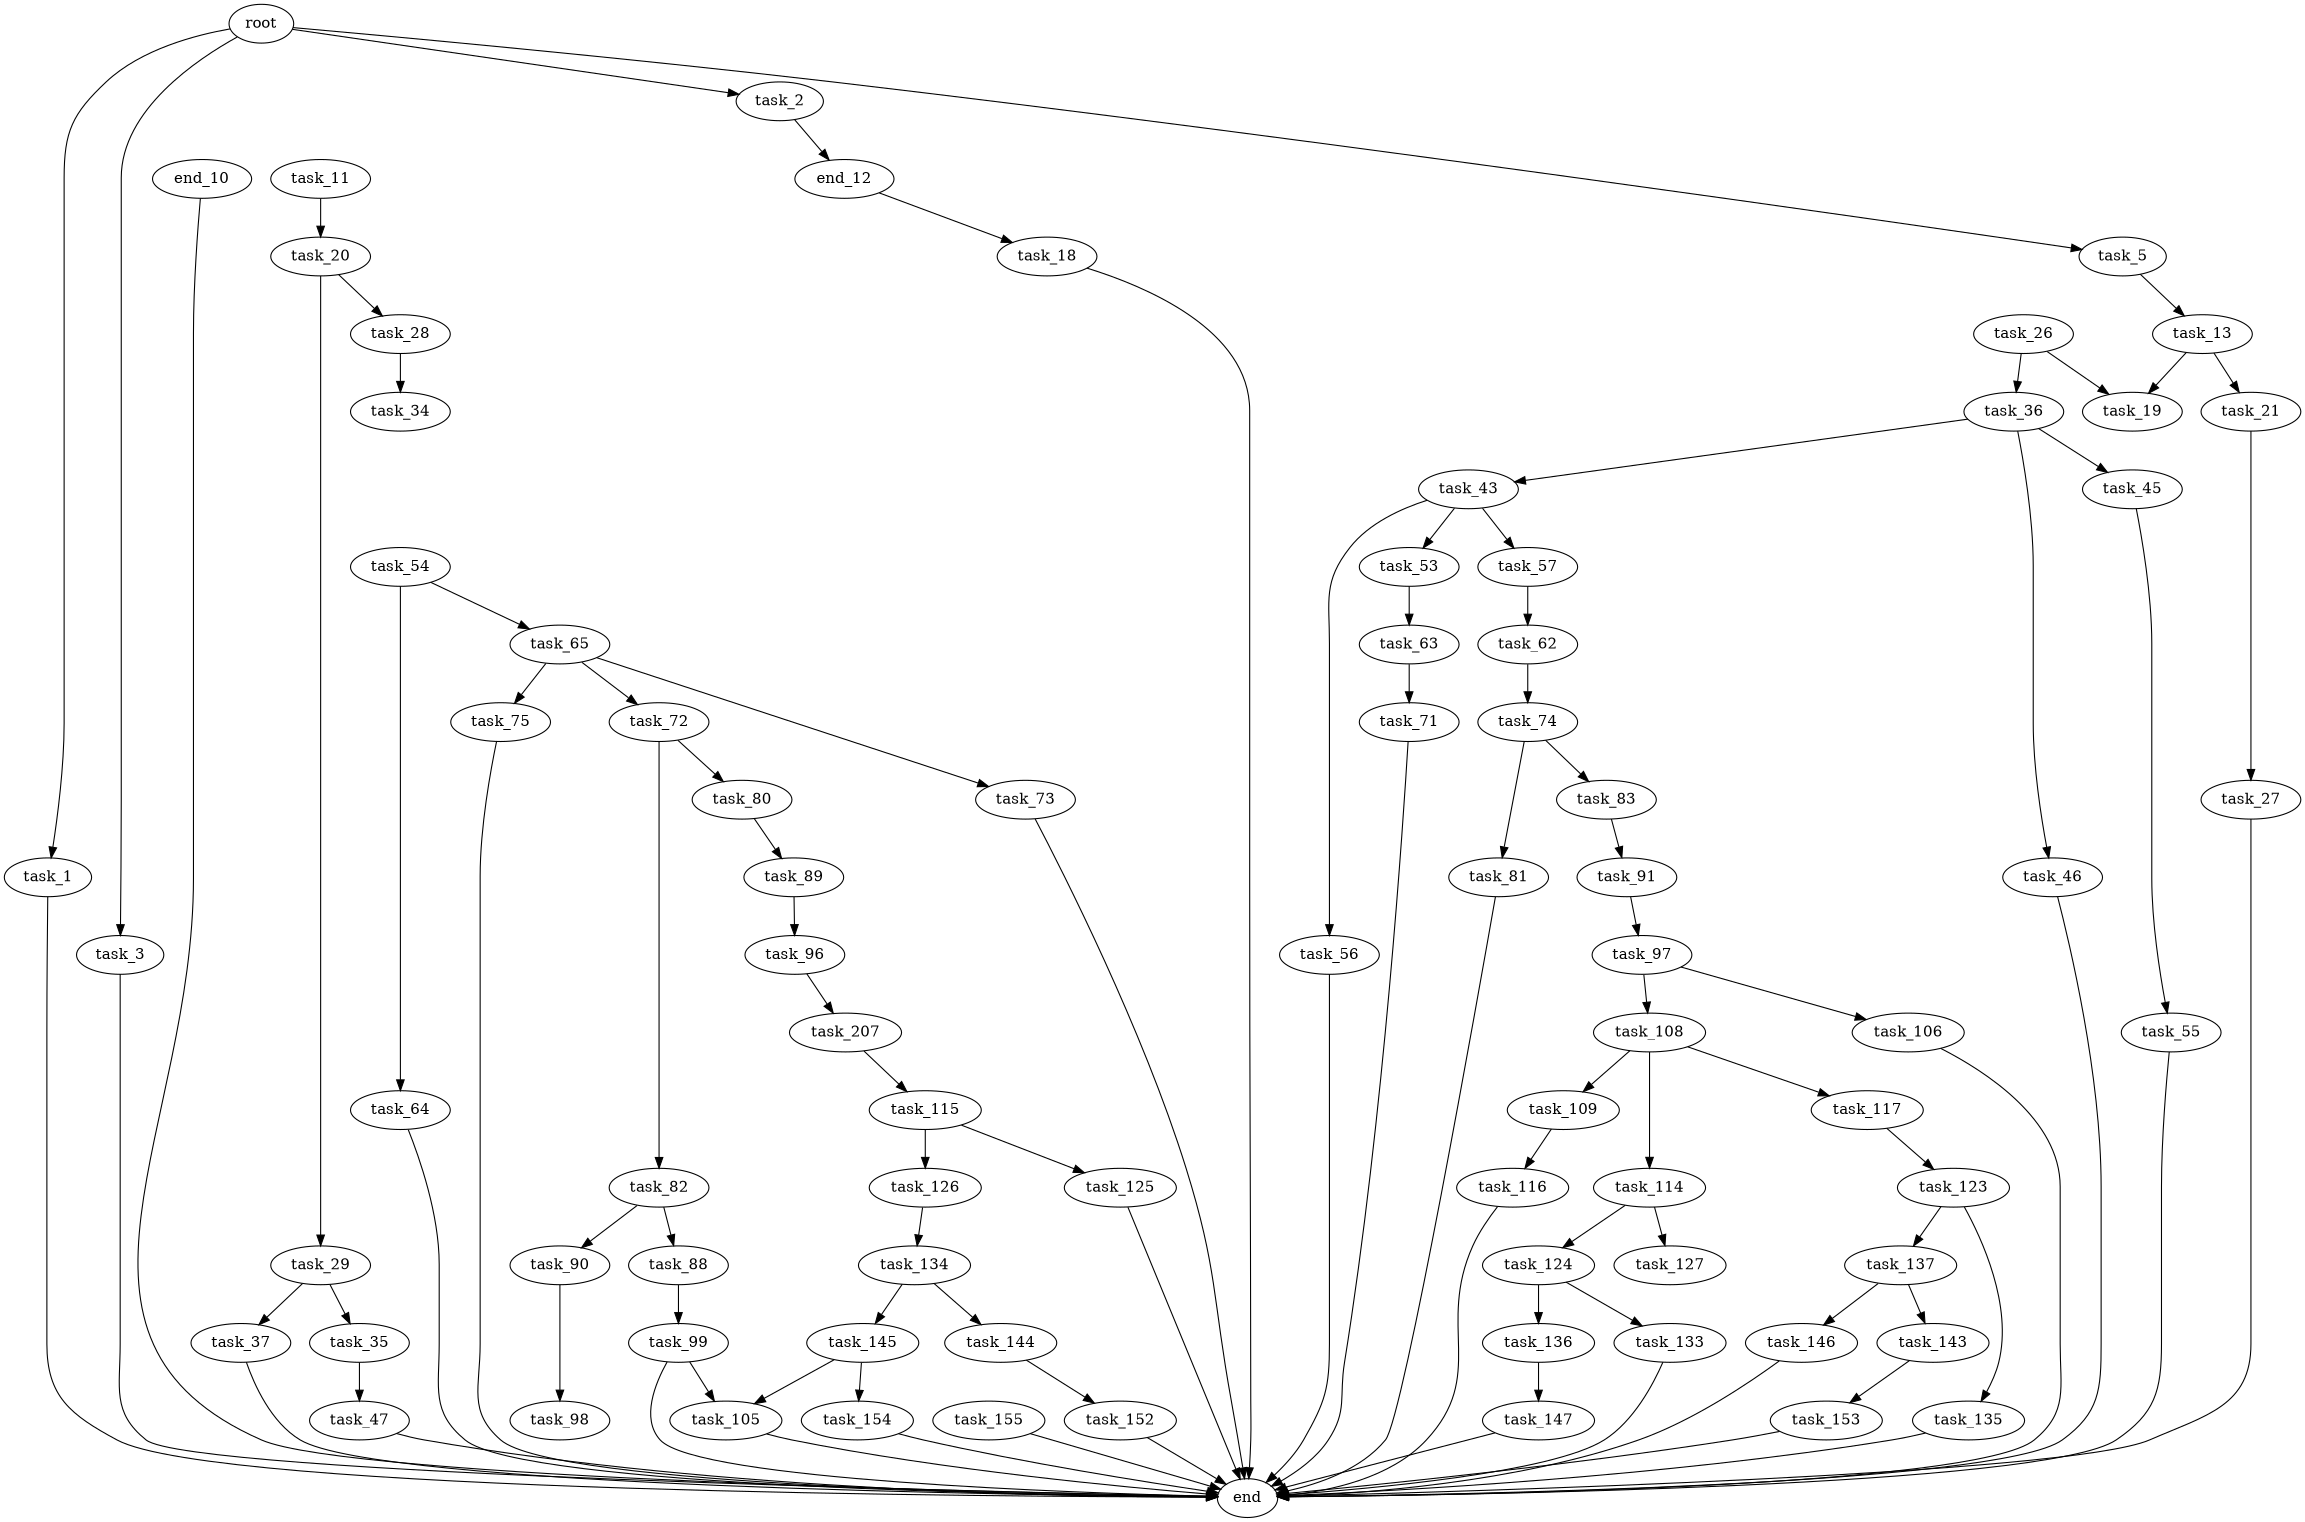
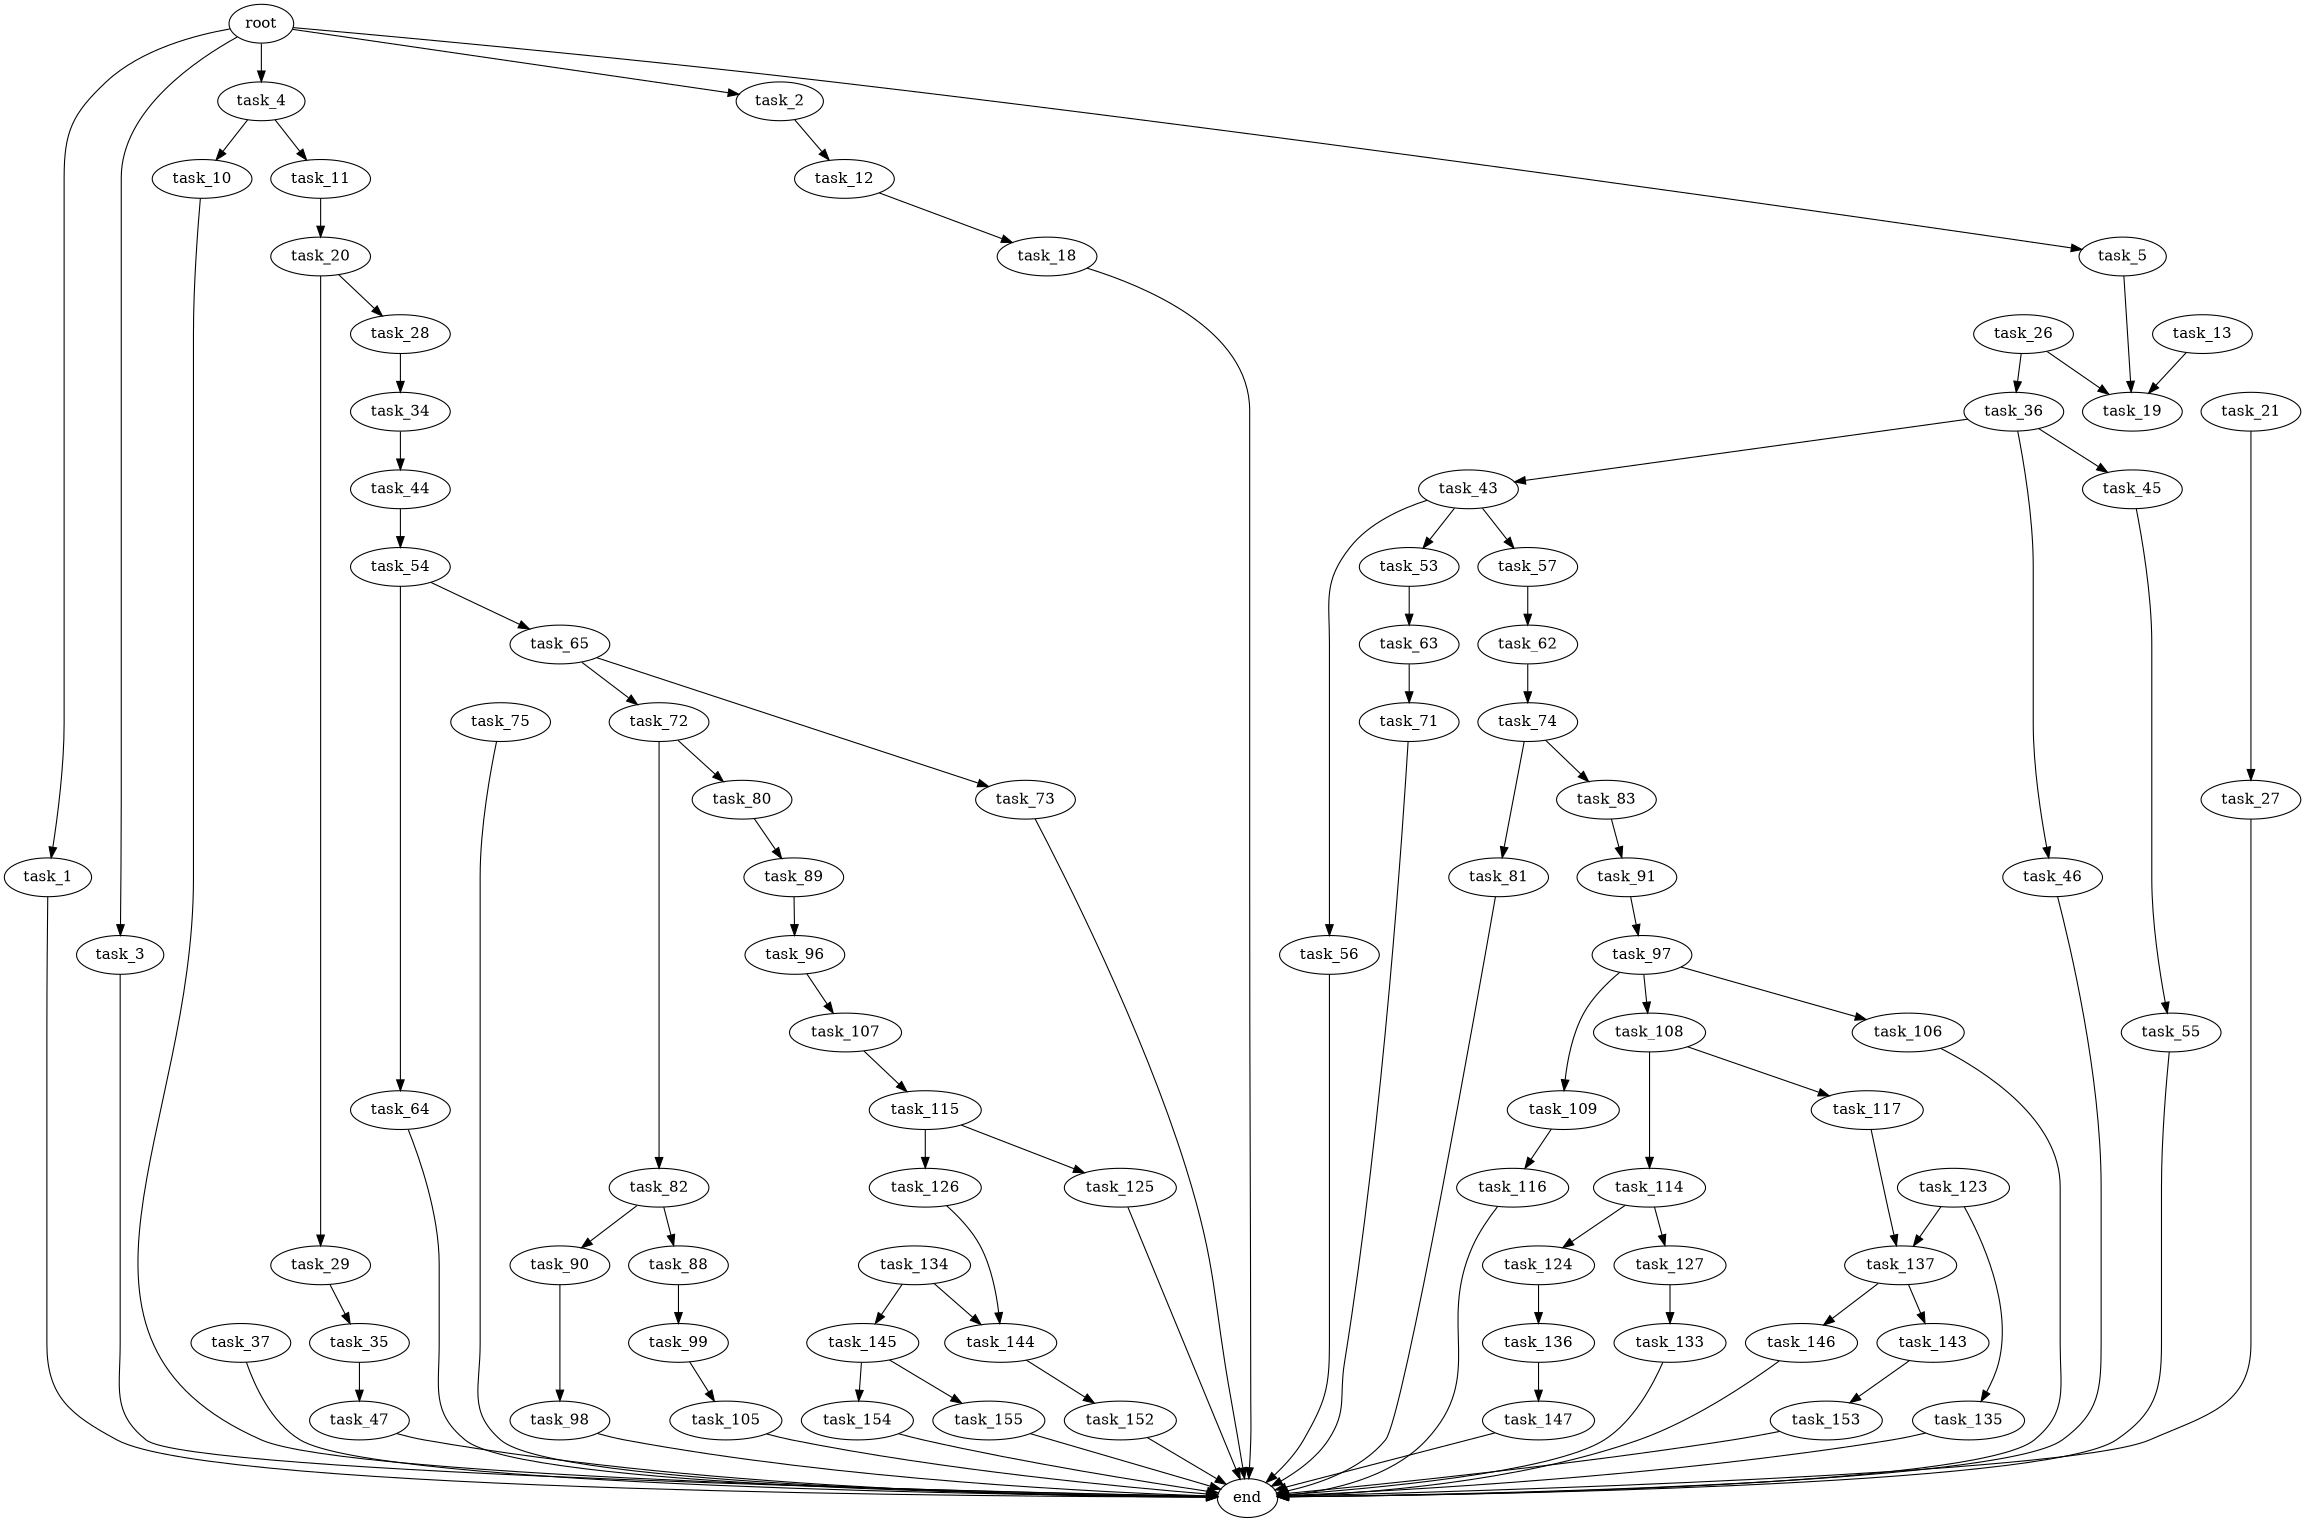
node "task_4": added
node "end_10": label "end_10" -> "task_10"
node "end_12": label "end_12" -> "task_12"
edge "task_5" -> "task_13": now "task_5" -> "task_19"
edge "task_13" -> "task_21": removed
node "task_44": added
edge "task_65" -> "task_75": removed
node "task_207": label "task_207" -> "task_107"
edge "task_108" -> "task_109": now "task_97" -> "task_109"
edge "task_117" -> "task_123": now "task_117" -> "task_137"
edge "task_126" -> "task_134": now "task_126" -> "task_144"
edge "task_29" -> "task_37": removed
edge "task_124" -> "task_133": now "task_127" -> "task_133"
edge "task_145" -> "task_105": now "task_145" -> "task_155"
edge "task_99" -> "end": now "task_98" -> "end"
